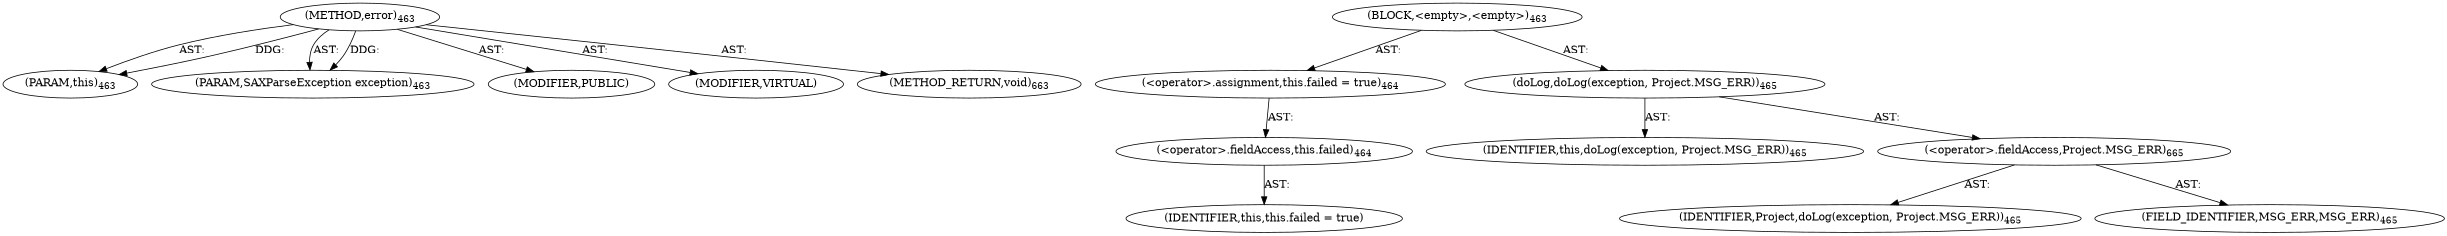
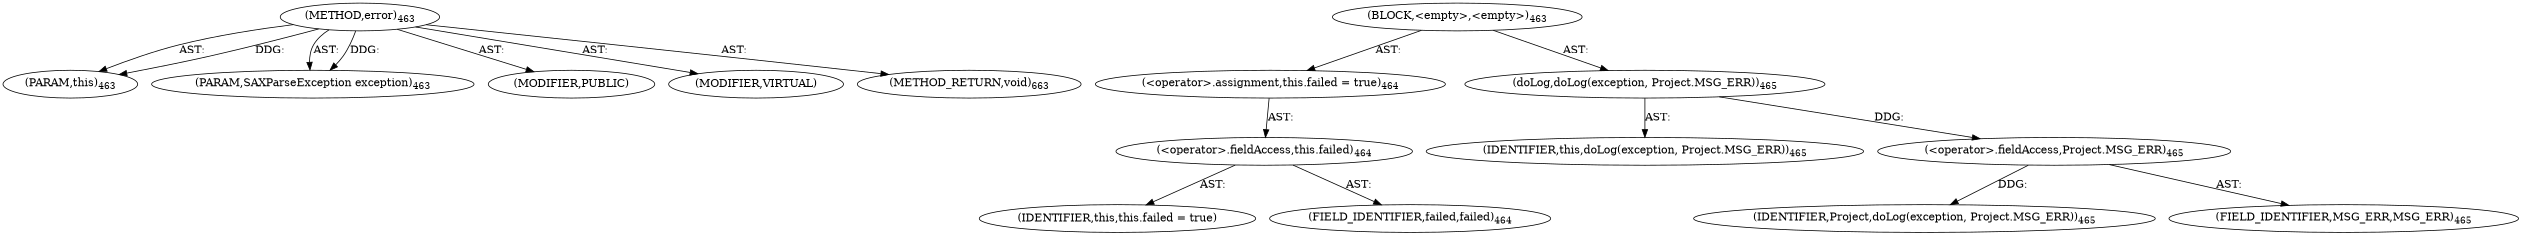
edge "(doLog,doLog(exception, Project.MSG_ERR))" -> "(<operator>.fieldAccess,Project.MSG_ERR)": label "AST: " -> "DDG: "
node "(<operator>.fieldAccess,Project.MSG_ERR)": text "665" -> "465"
edge "(<operator>.fieldAccess,Project.MSG_ERR)" -> "(IDENTIFIER,Project,doLog(exception, Project.MSG_ERR))": label "AST: " -> "DDG: "
node "(FIELD_IDENTIFIER,failed,failed)": added
